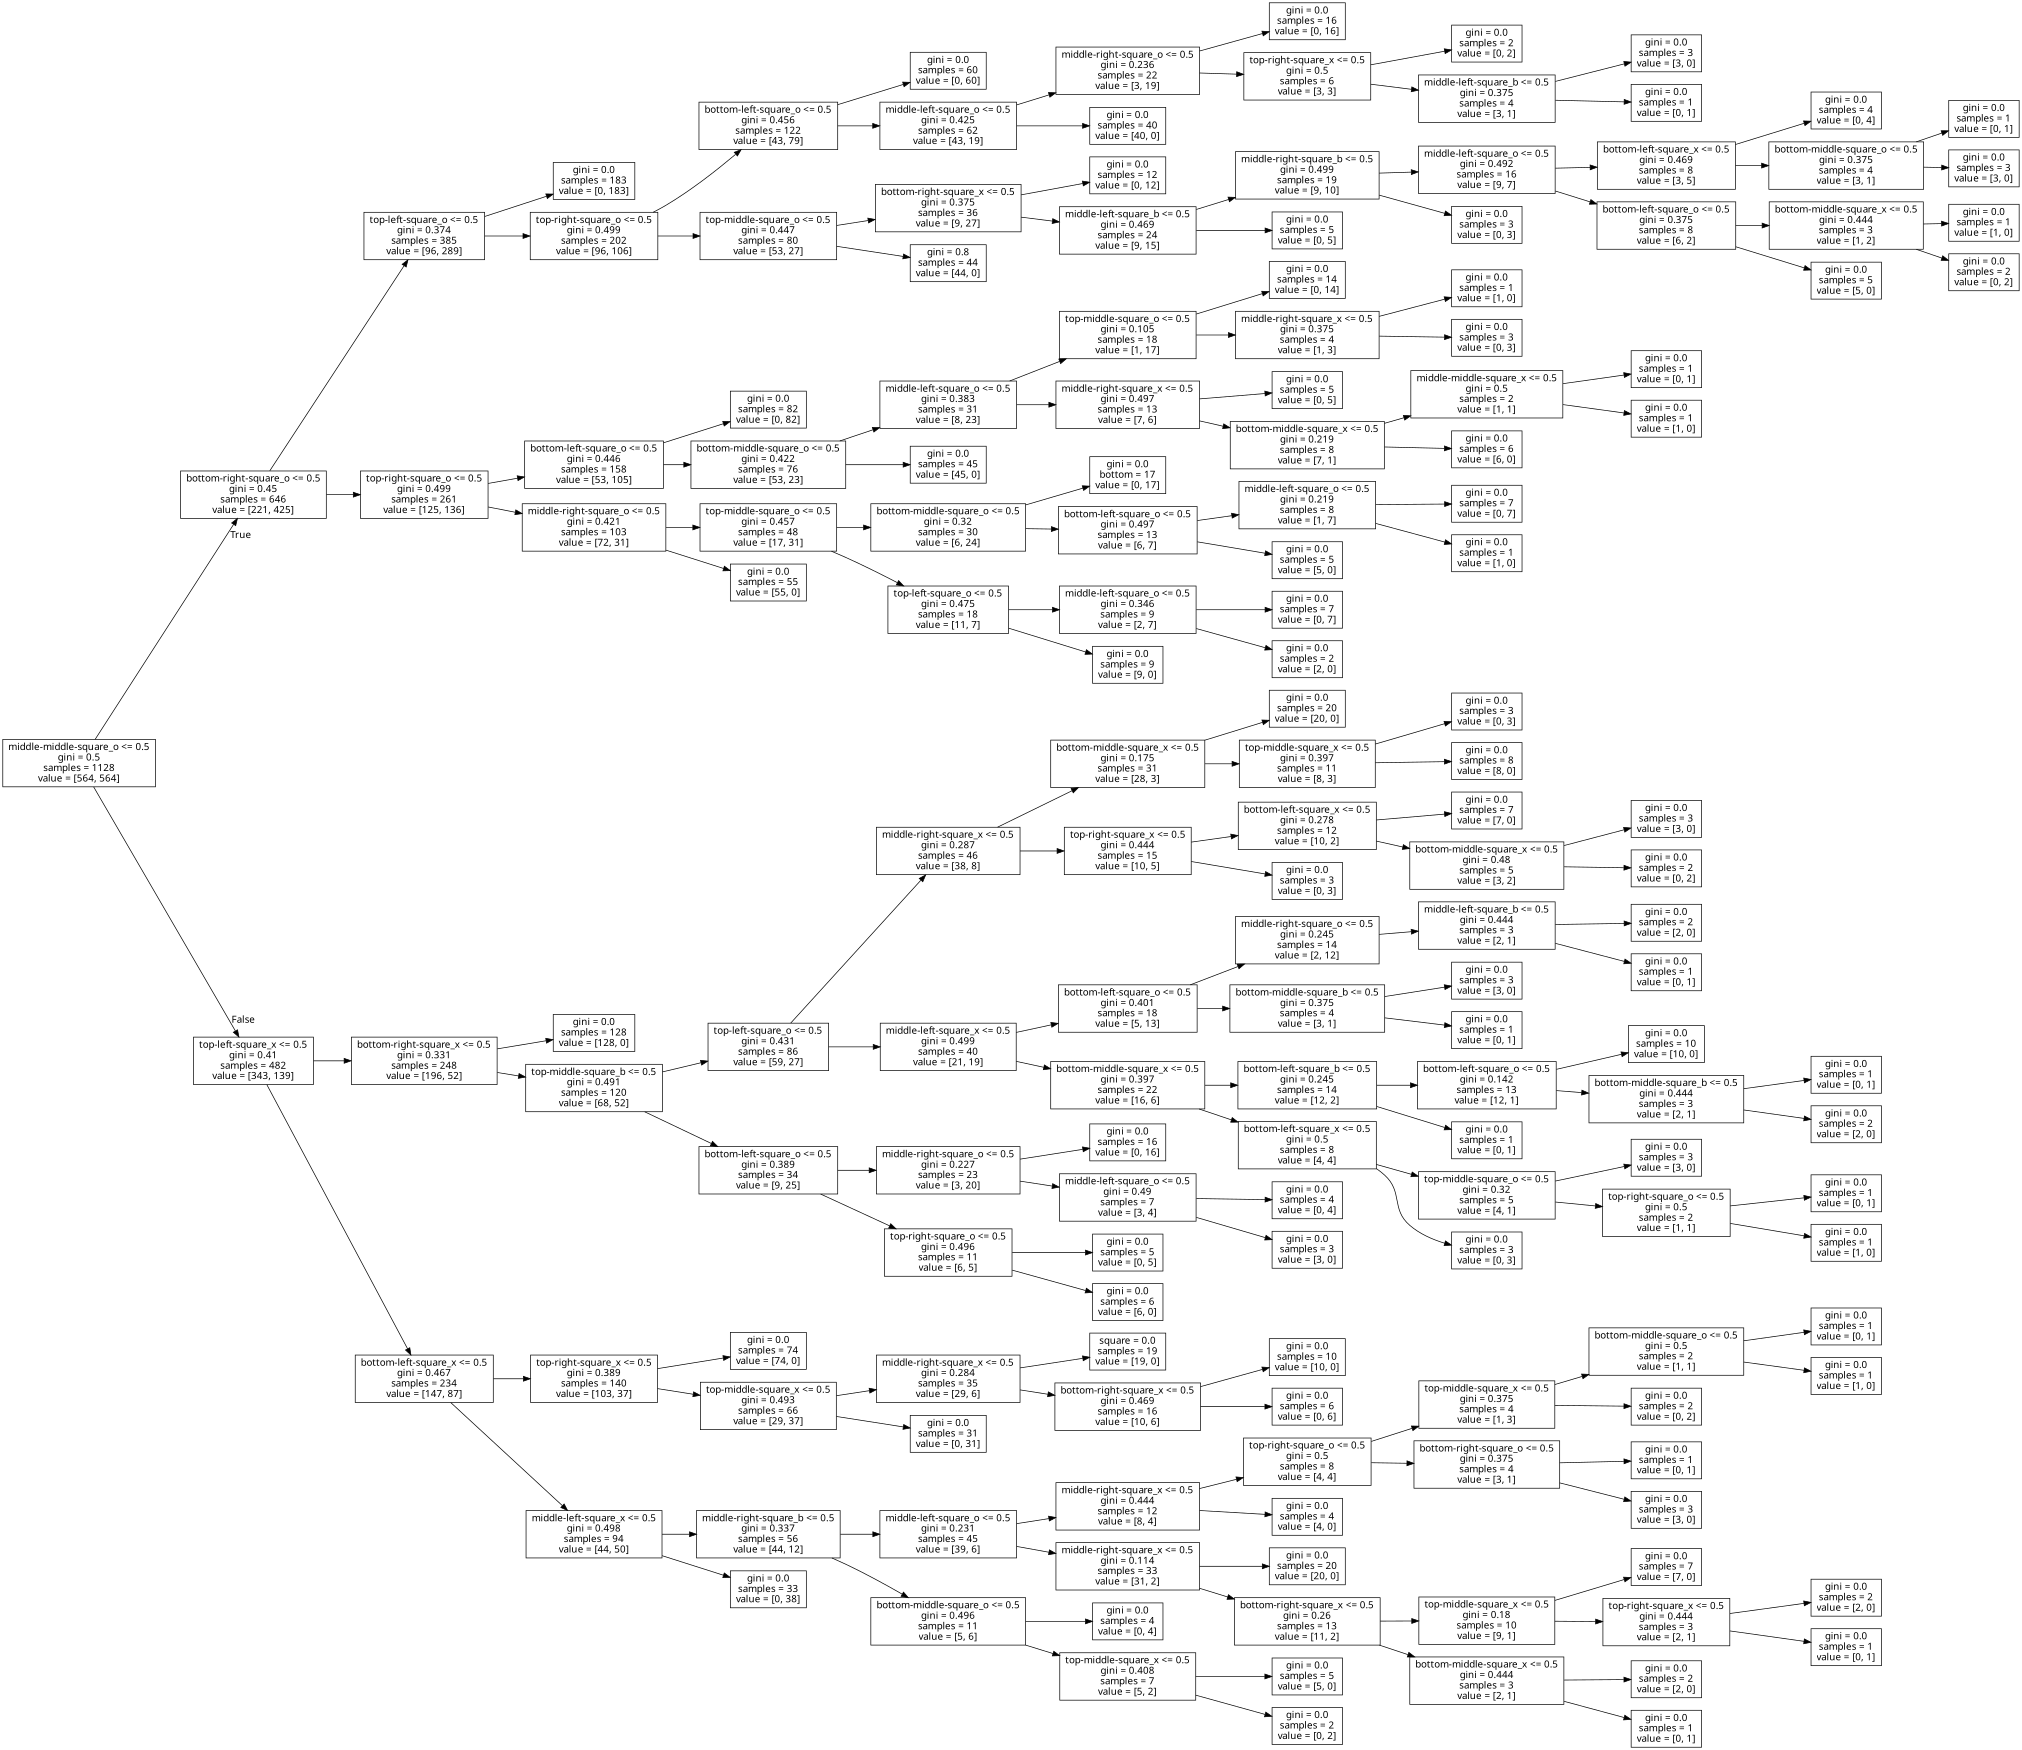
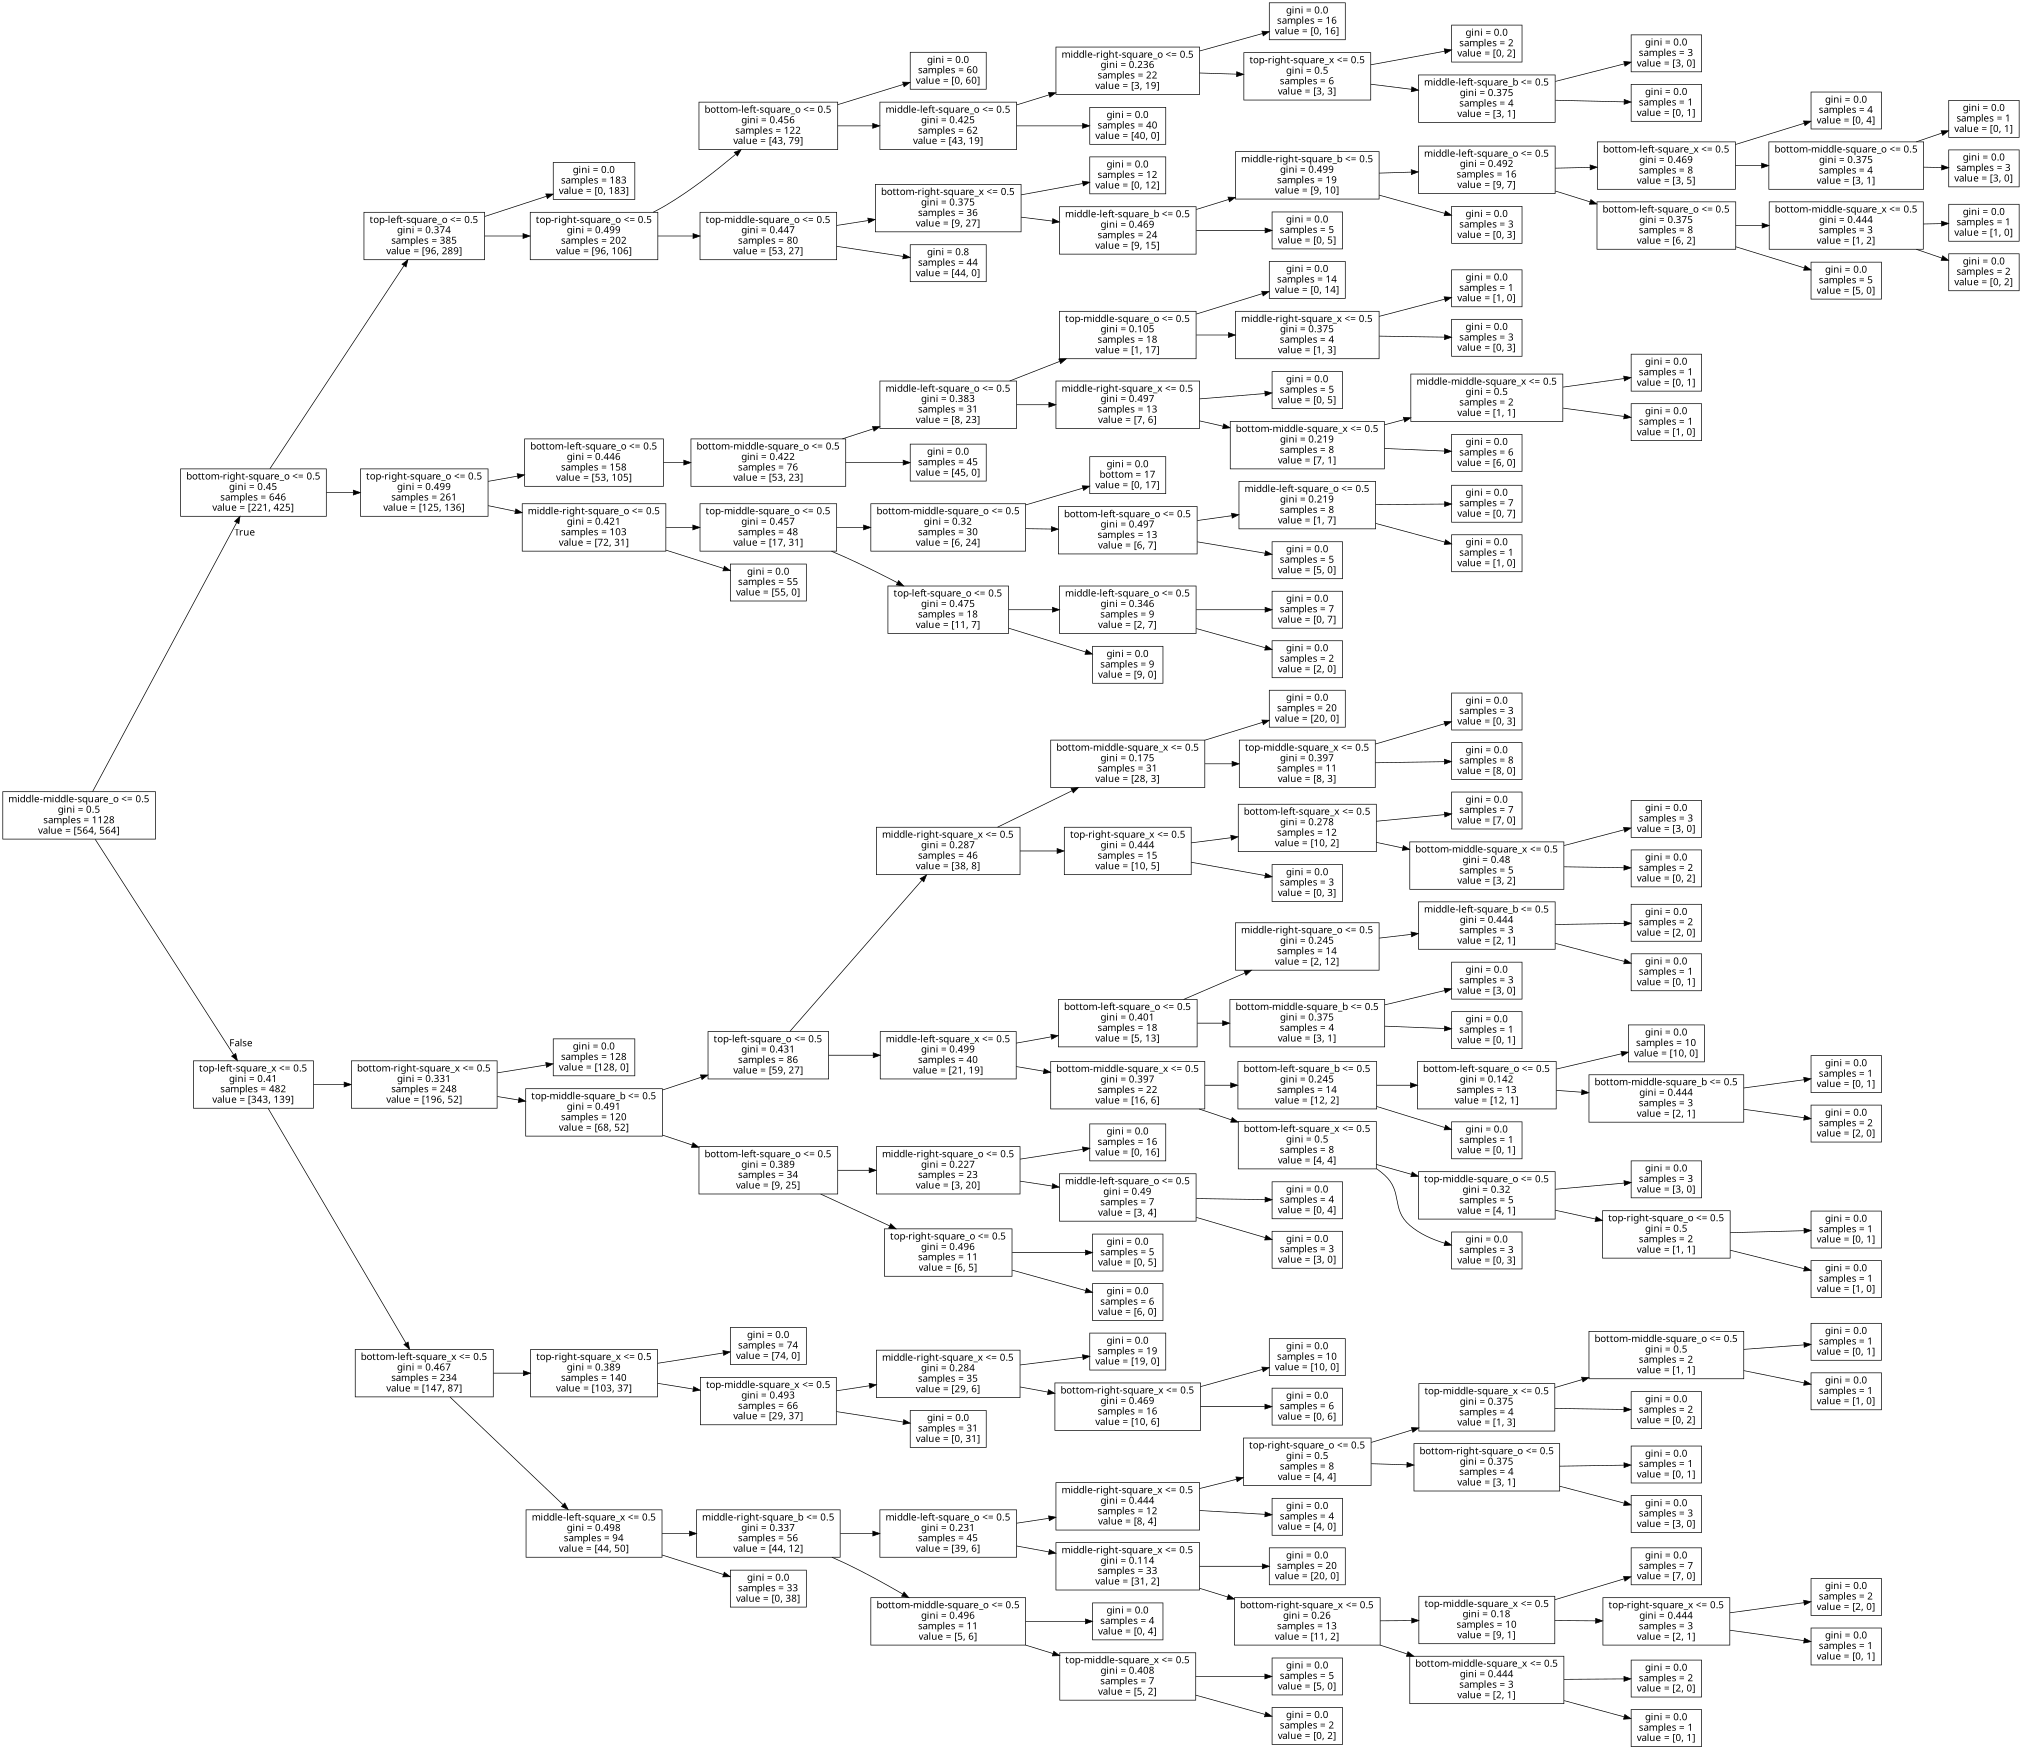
node "gini = 0.0 samples = 82 value = [0, 82]": removed
node "square = 0.0 samples = 19 value = [19, 0]": label "square = 0.0 samples = 19 value = [19, 0]" -> "gini = 0.0 samples = 19 value = [19, 0]"
